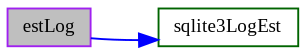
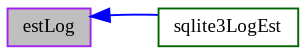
edge "estLog" -> "sqlite3LogEst": reversed
